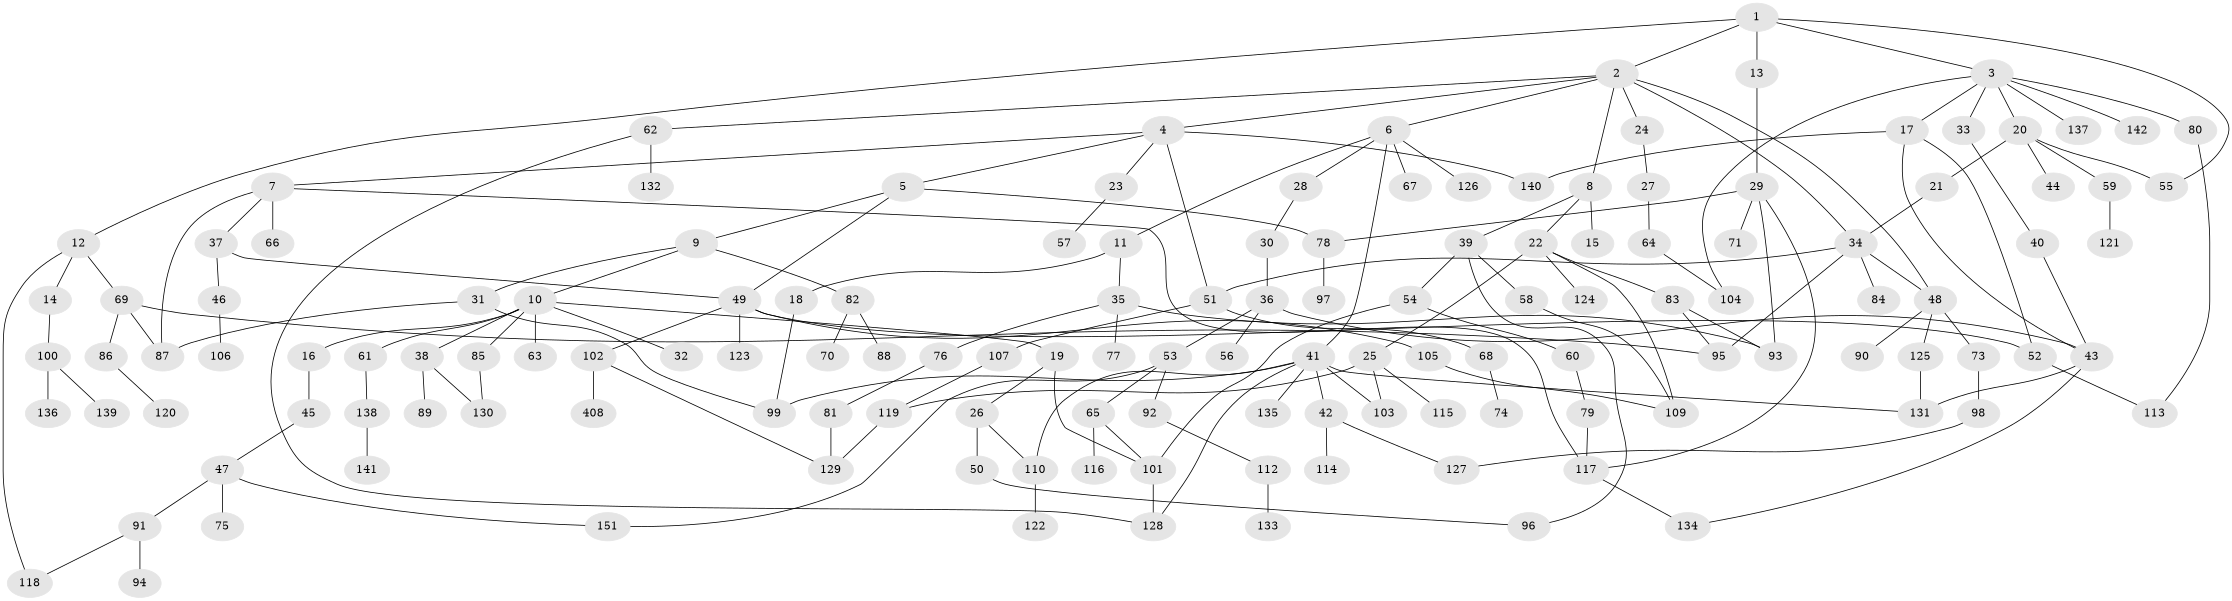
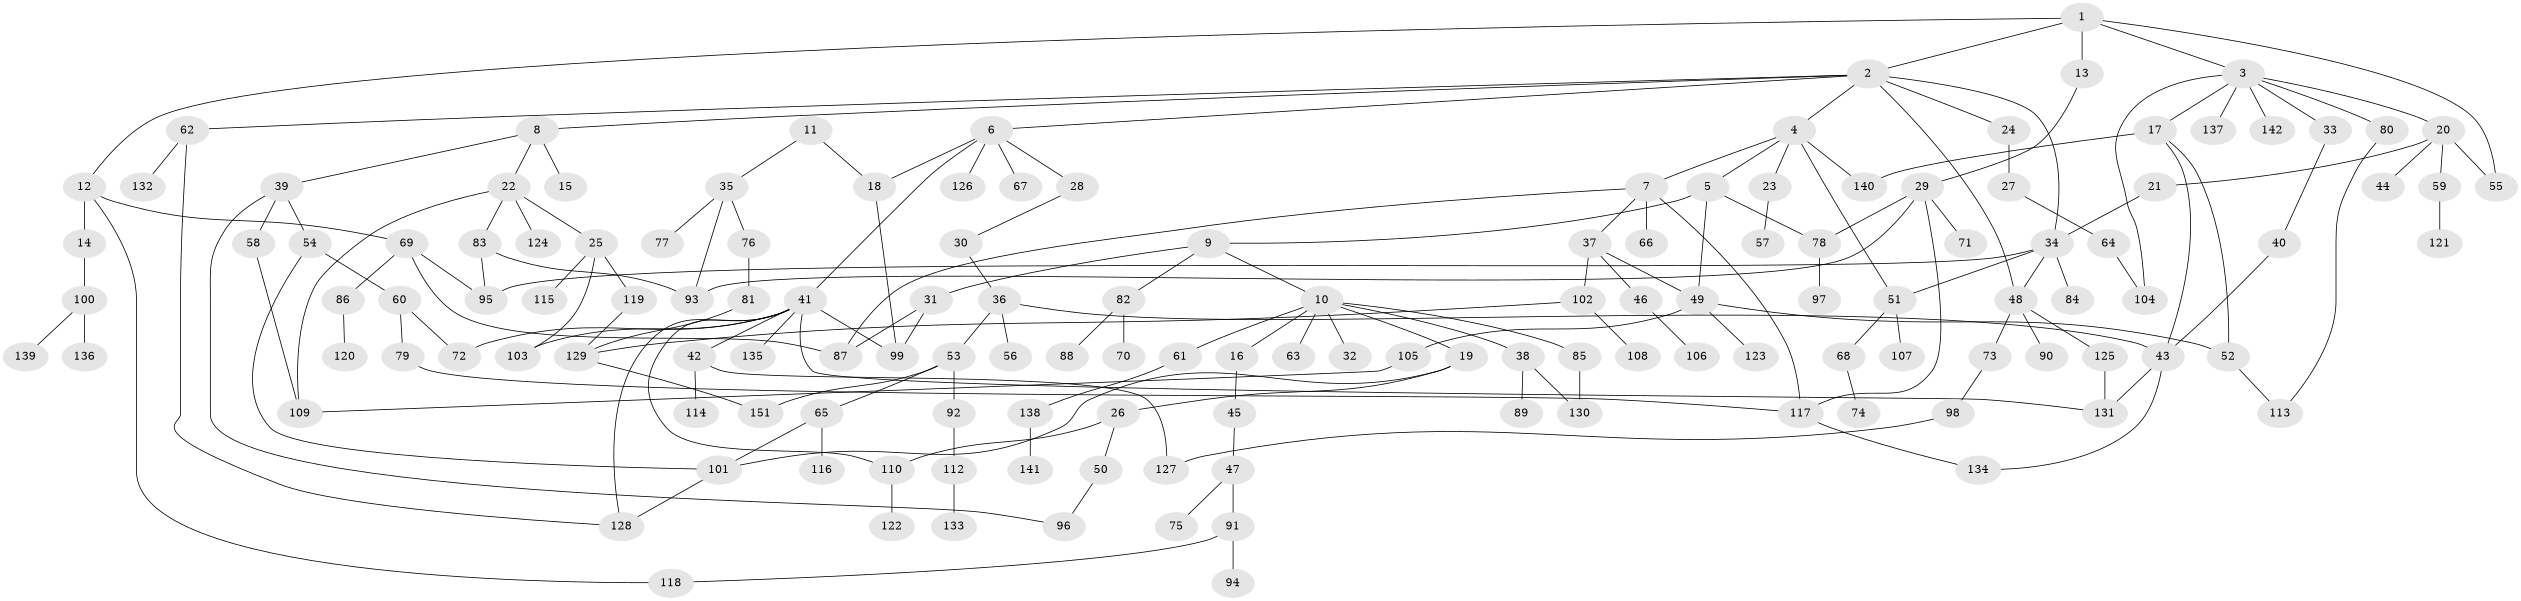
edge "6" -- "11": now "6" -- "18"
edge "49" -- "102": now "37" -- "102"
node "72": added
edge "107" -- "119": removed
node "408": label "408" -> "108"
edge "47" -- "151": now "129" -- "151"
